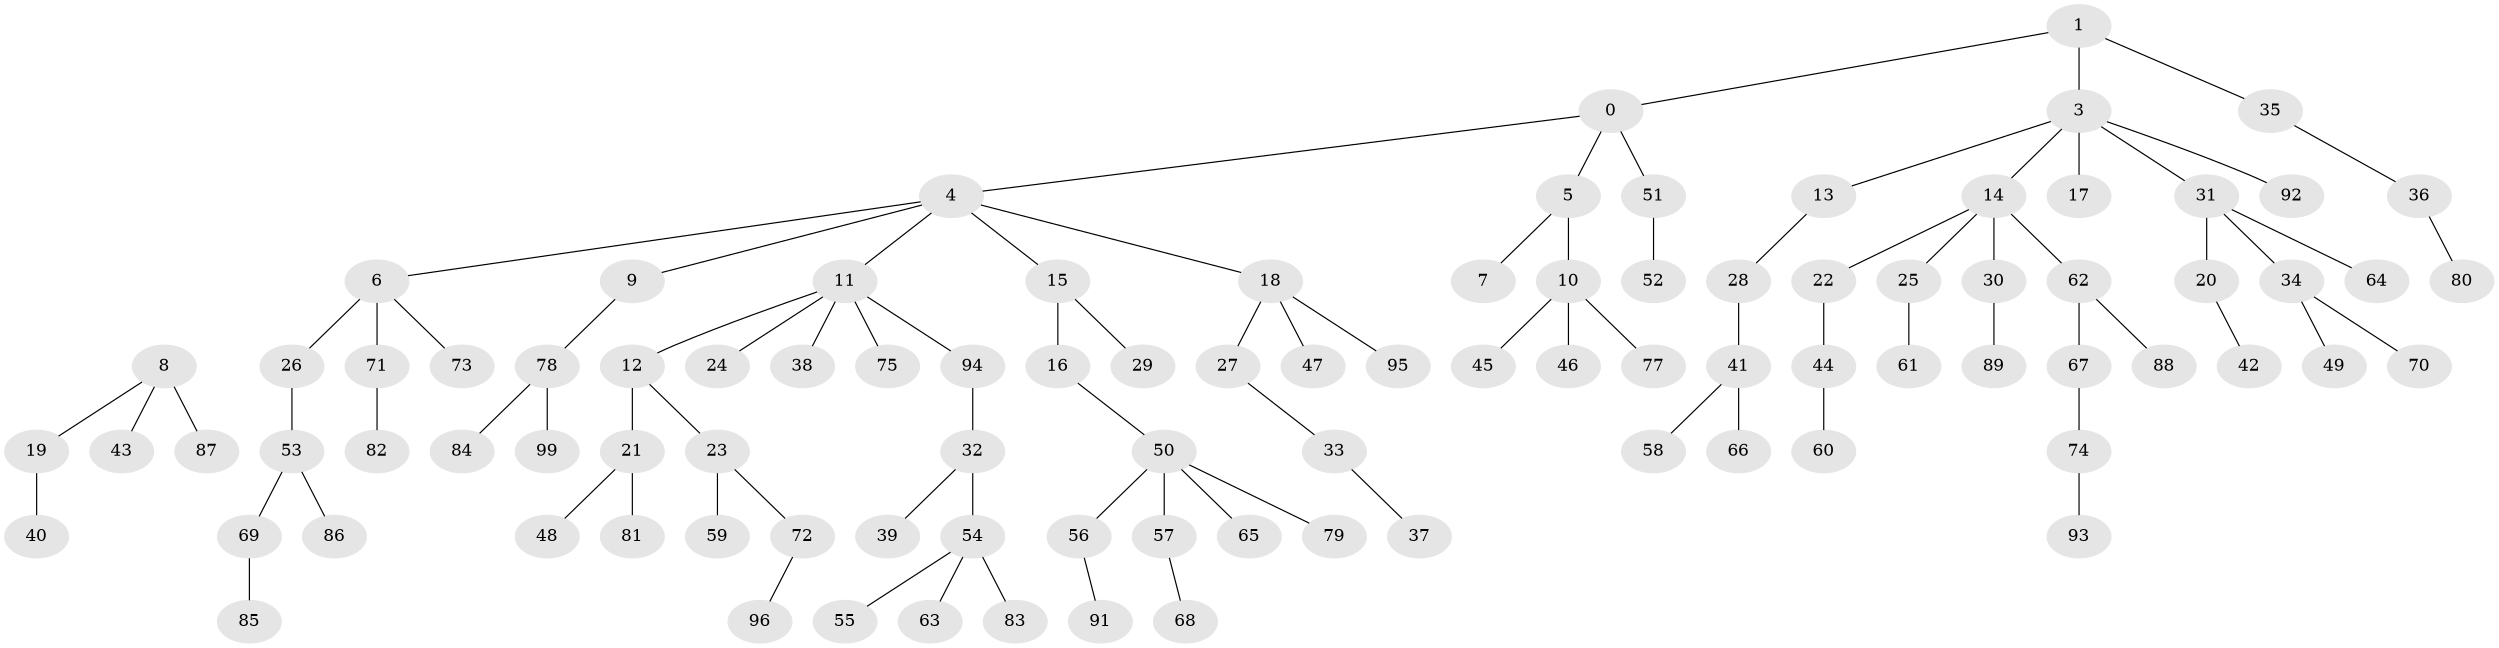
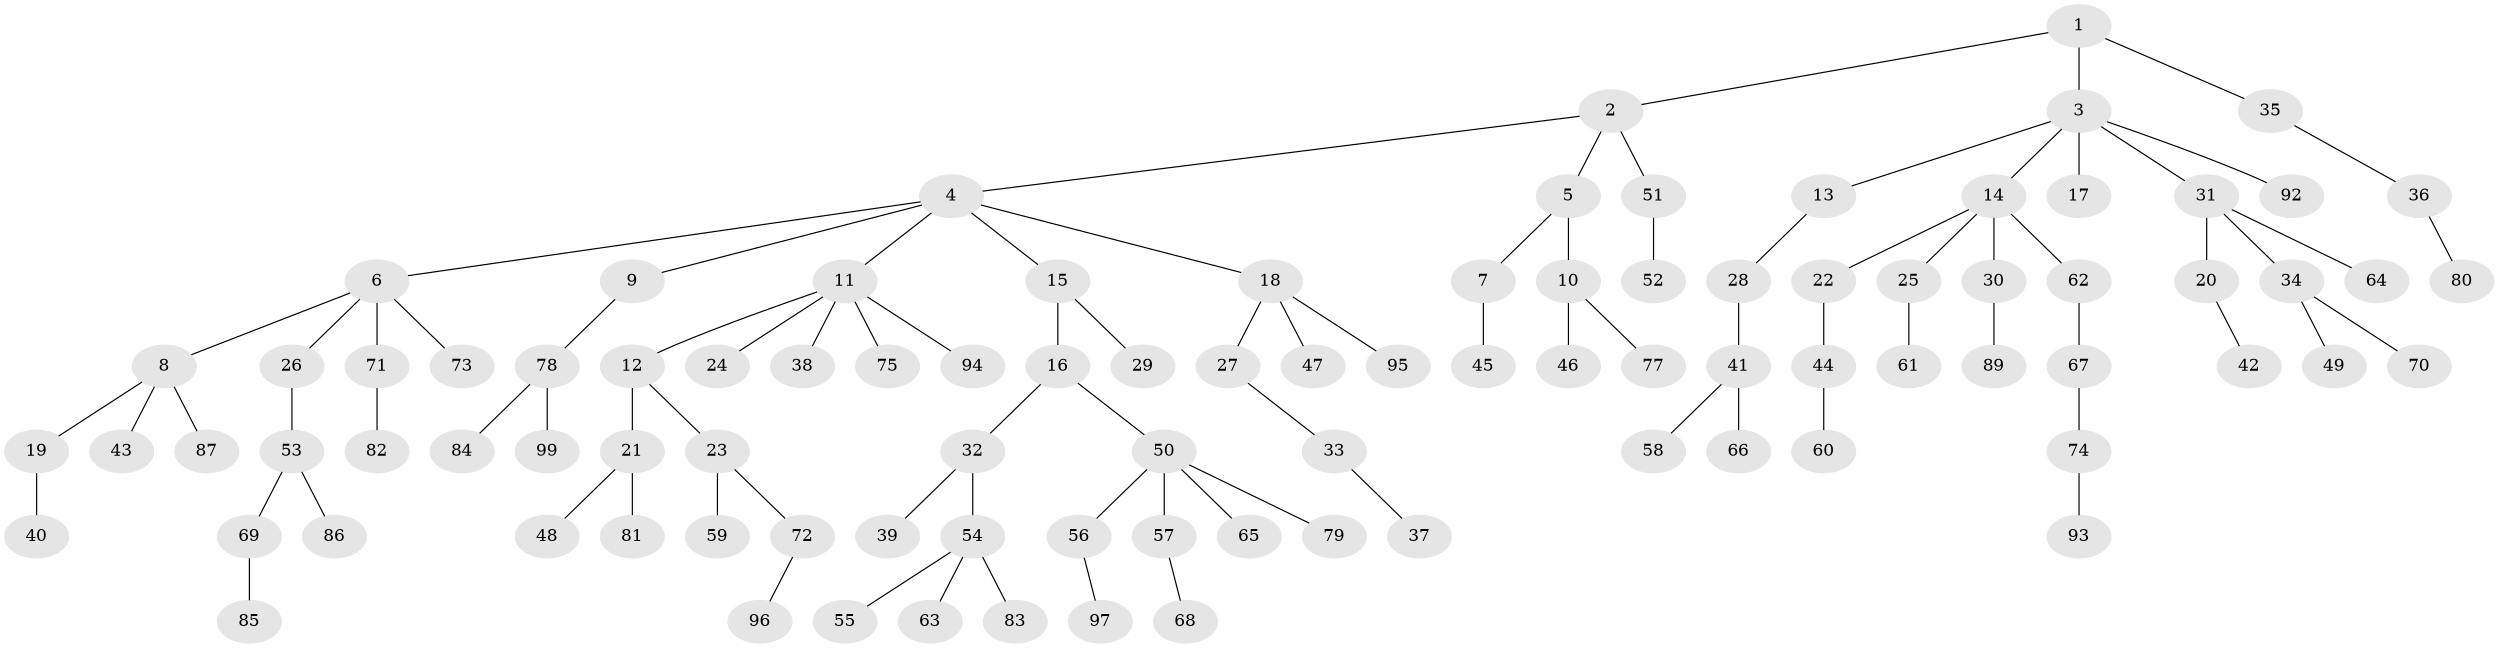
node "0": label "0" -> "2"
edge "6" -- "8": added
edge "10" -- "45": now "7" -- "45"
node "88": removed
edge "94" -- "32": now "16" -- "32"
node "91": label "91" -> "97"
